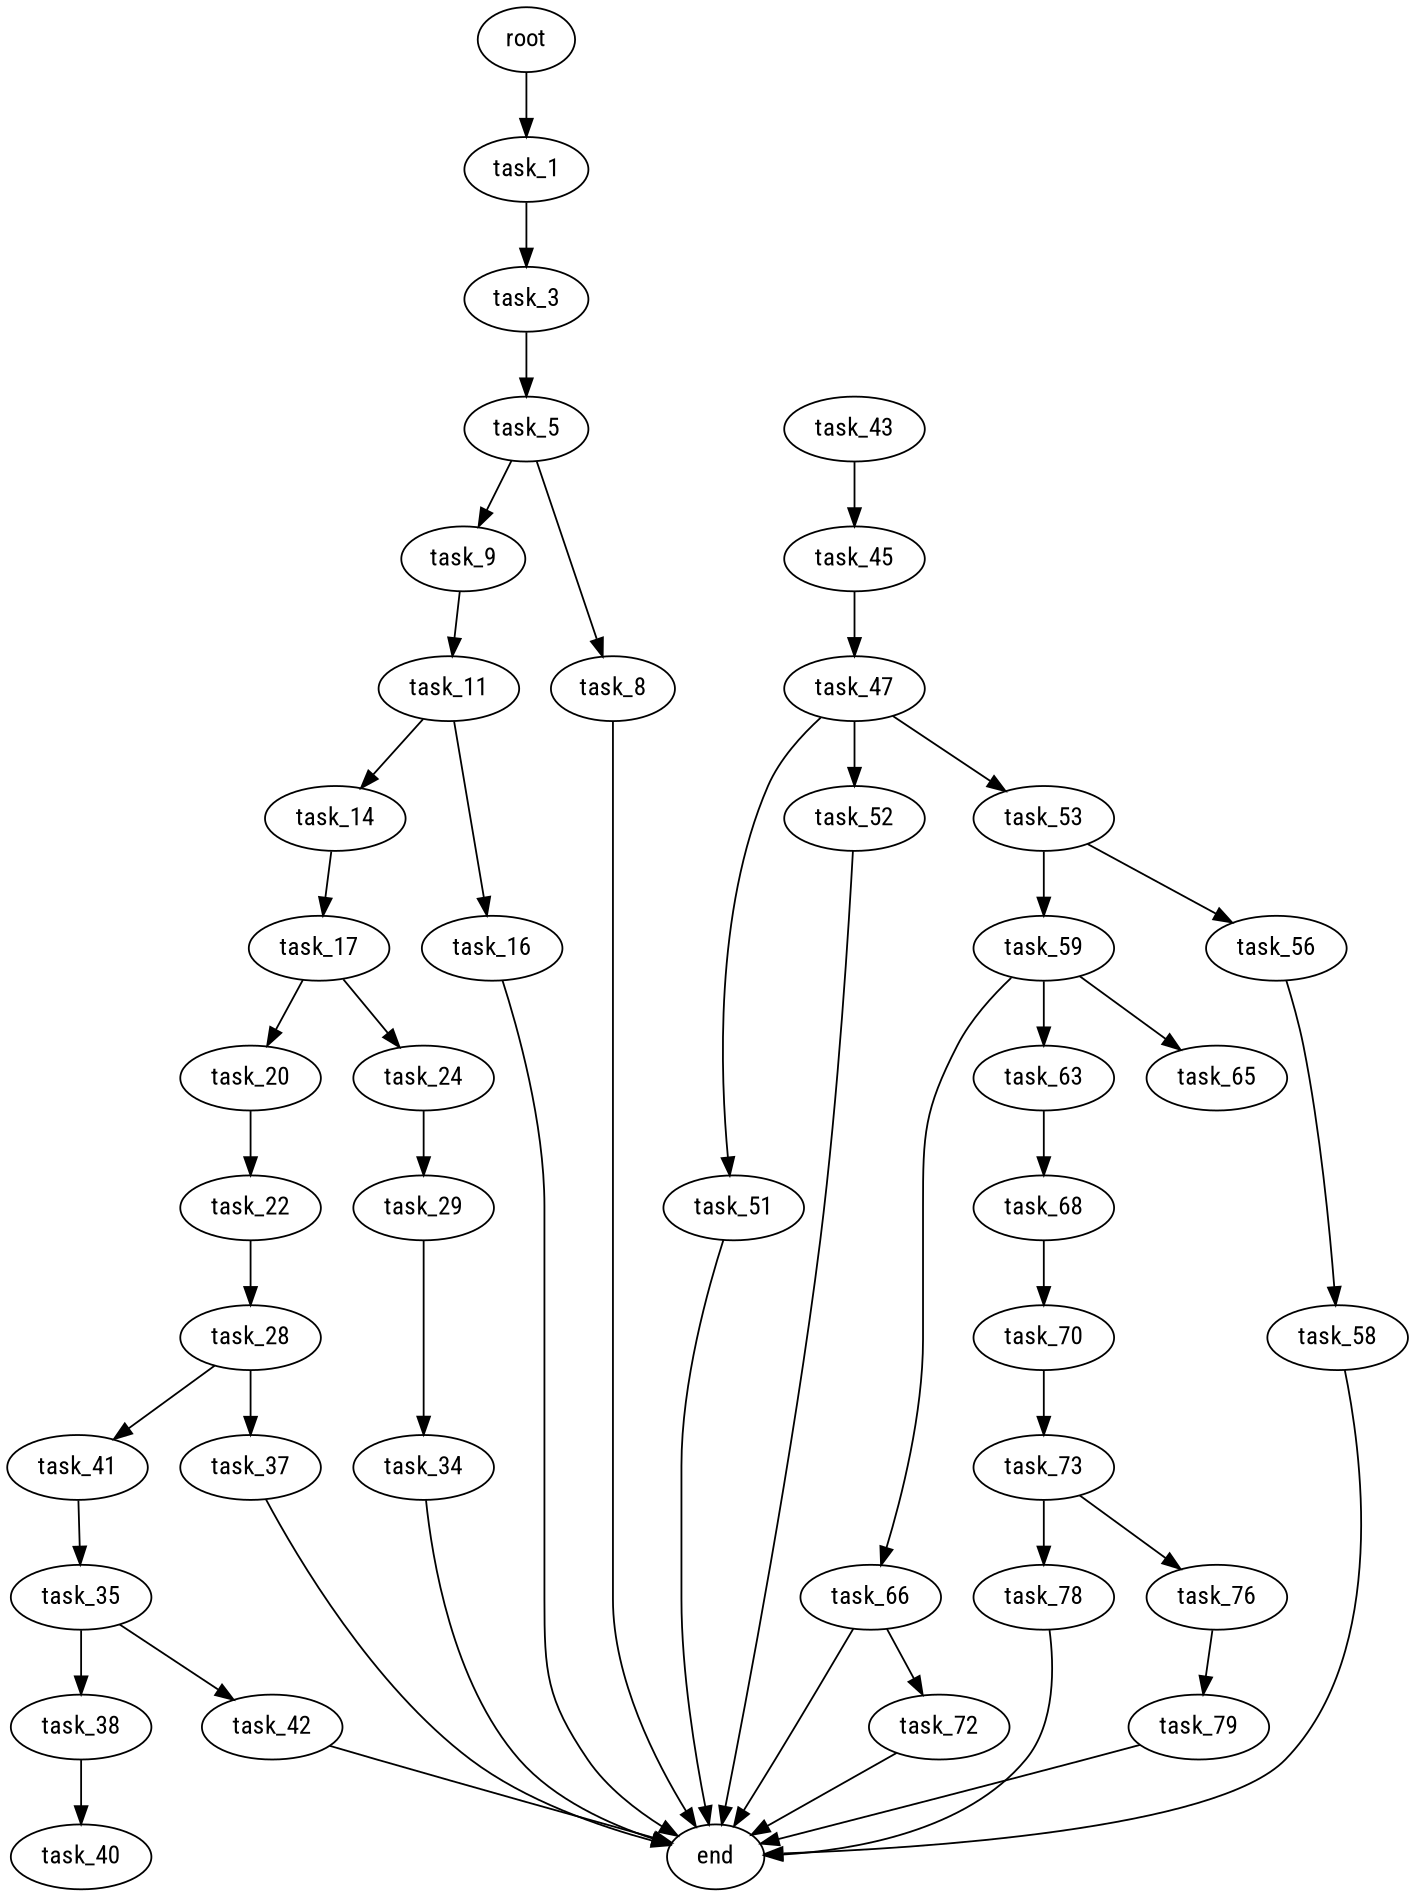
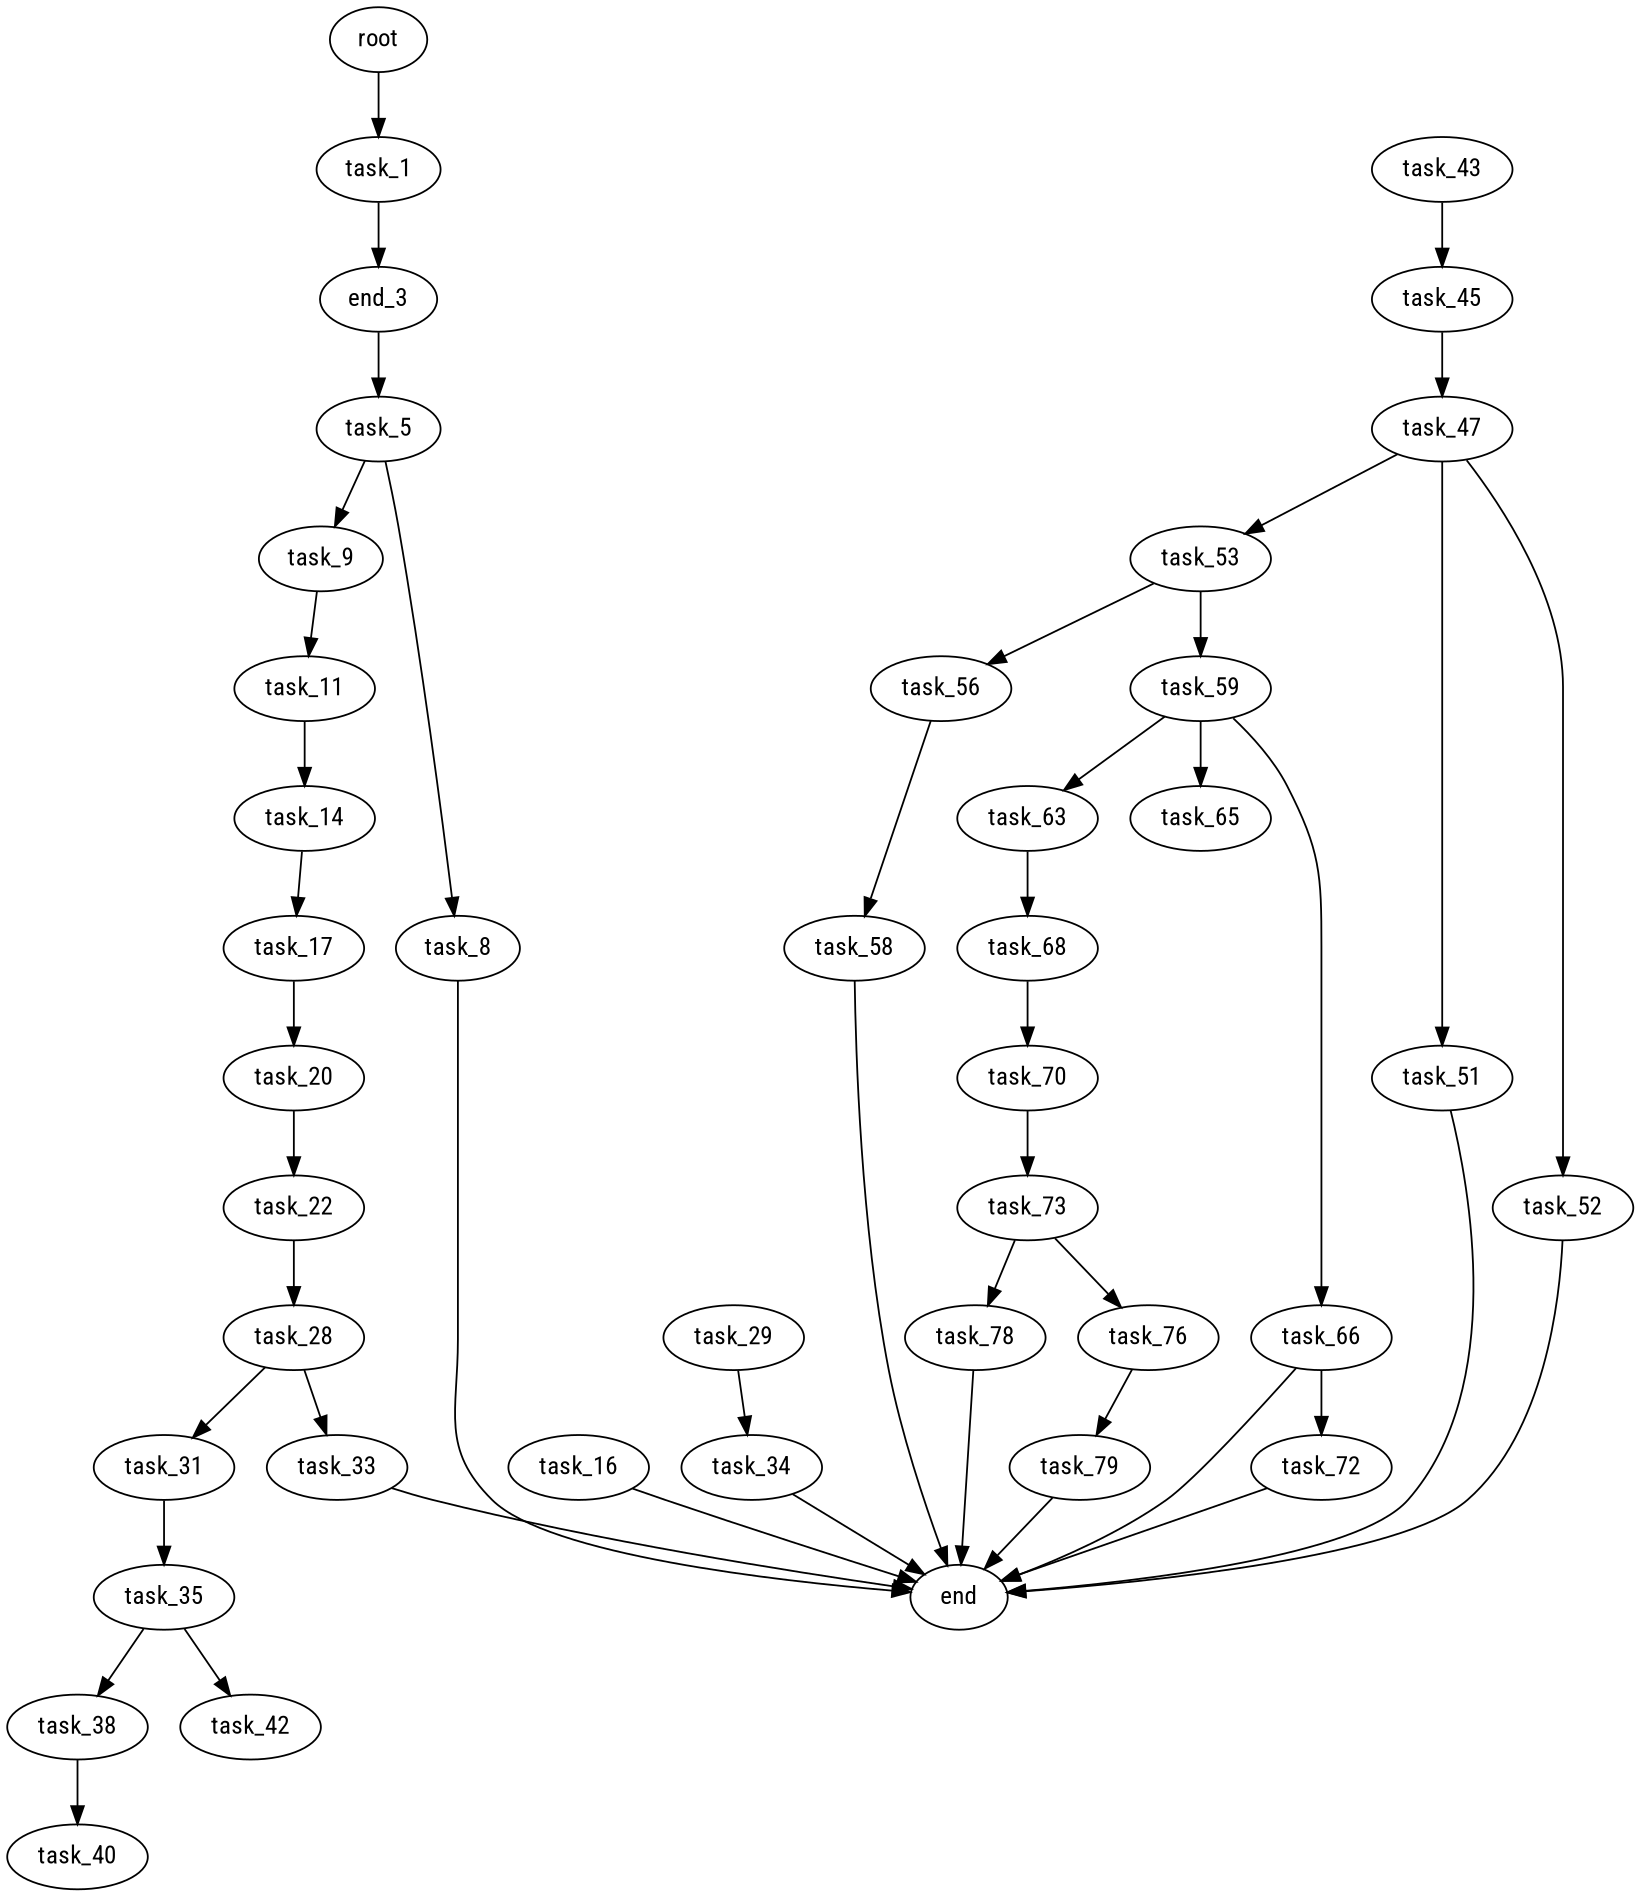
node "task_3": label "task_3" -> "end_3"
edge "task_11" -> "task_16": removed
node "task_24": removed
node "task_41": label "task_41" -> "task_31"
node "task_37": label "task_37" -> "task_33"
edge "task_42" -> "end": removed
